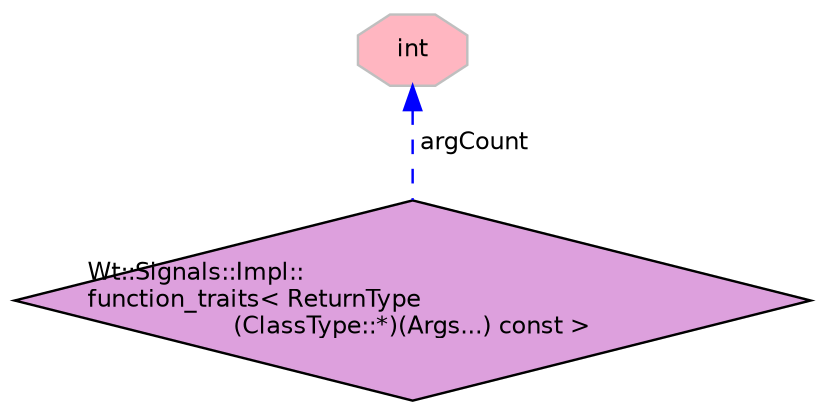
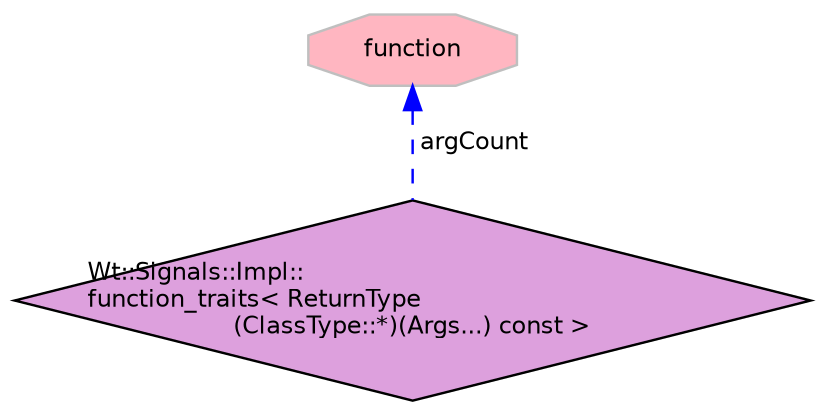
node "int": label "int" -> "function"
